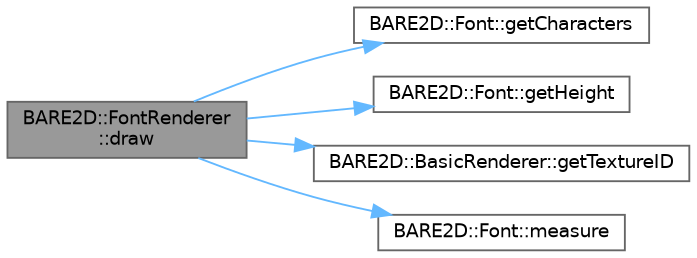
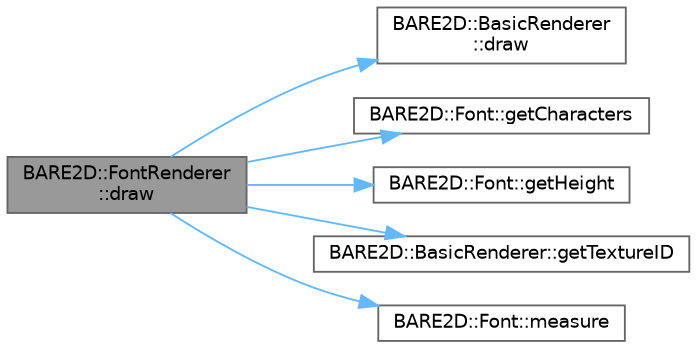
node "BARE2D::BasicRenderer ::draw": added
